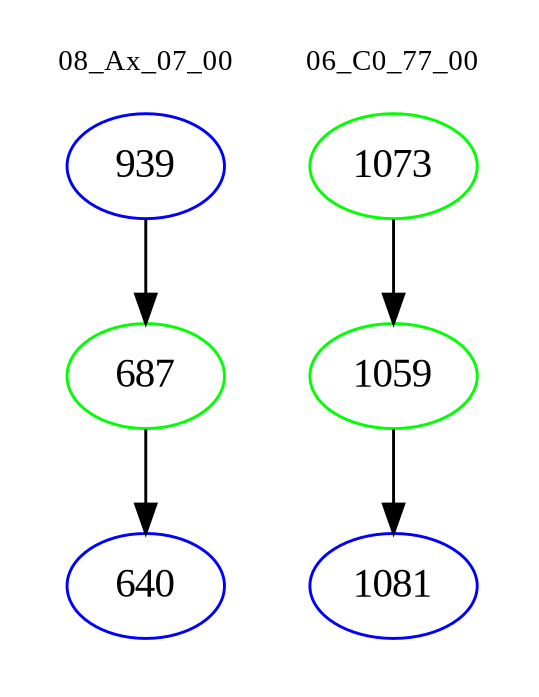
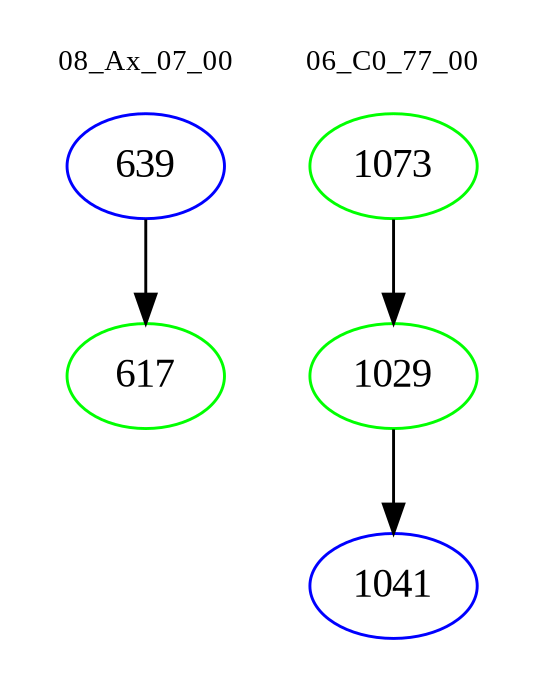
node "939": label "939" -> "639"
node "687": label "687" -> "617"
node "1059": label "1059" -> "1029"
node "640": removed
node "1081": label "1081" -> "1041"
